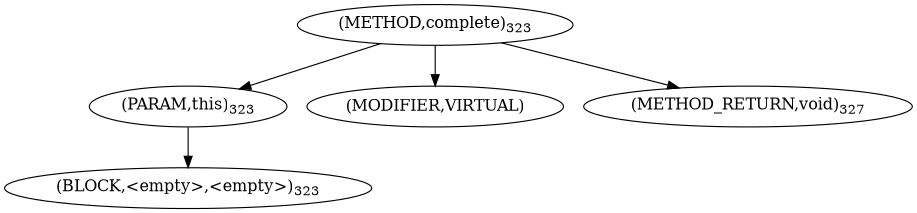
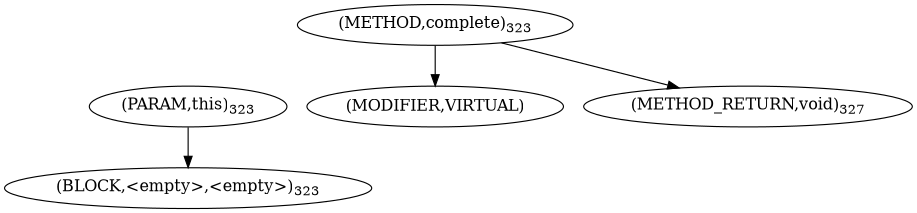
edge "(METHOD,complete)" -> "(PARAM,this)": removed
